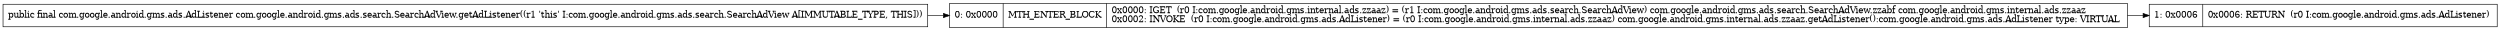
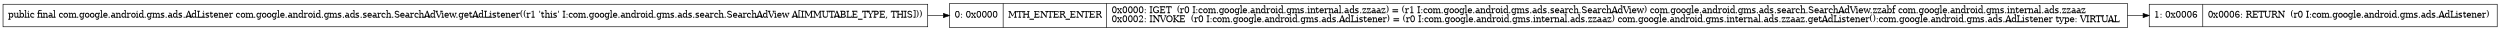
node "0: 0x0000": text "MTH_ENTER_BLOCK" -> "MTH_ENTER_ENTER"
